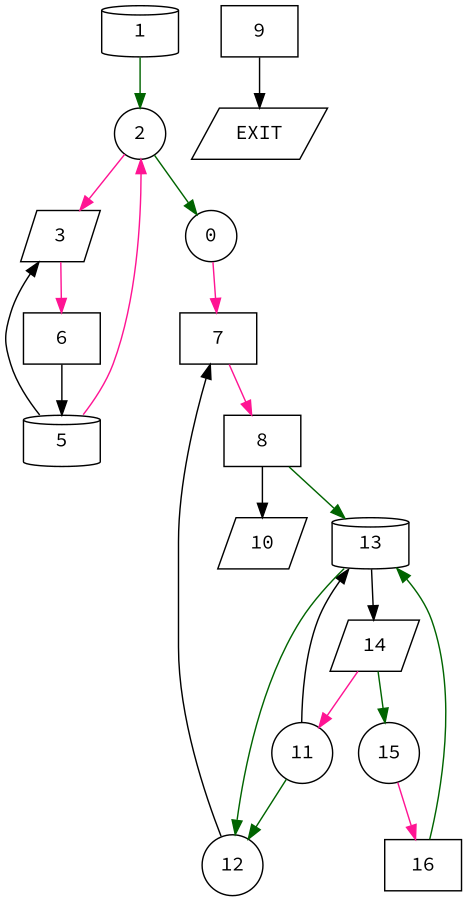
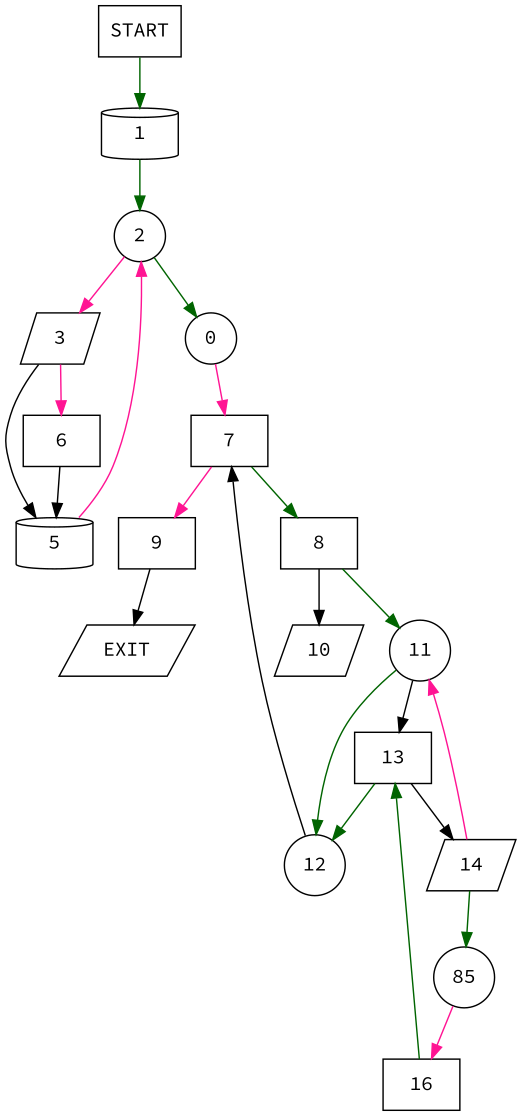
node "START": added
edge "5" -> "3": reversed
edge "7" -> "8": color deeppink -> darkgreen
edge "7" -> "9": added
edge "8" -> "13": now "8" -> "11"
node "13": shape cylinder -> box
node "15": label "15" -> "85"
